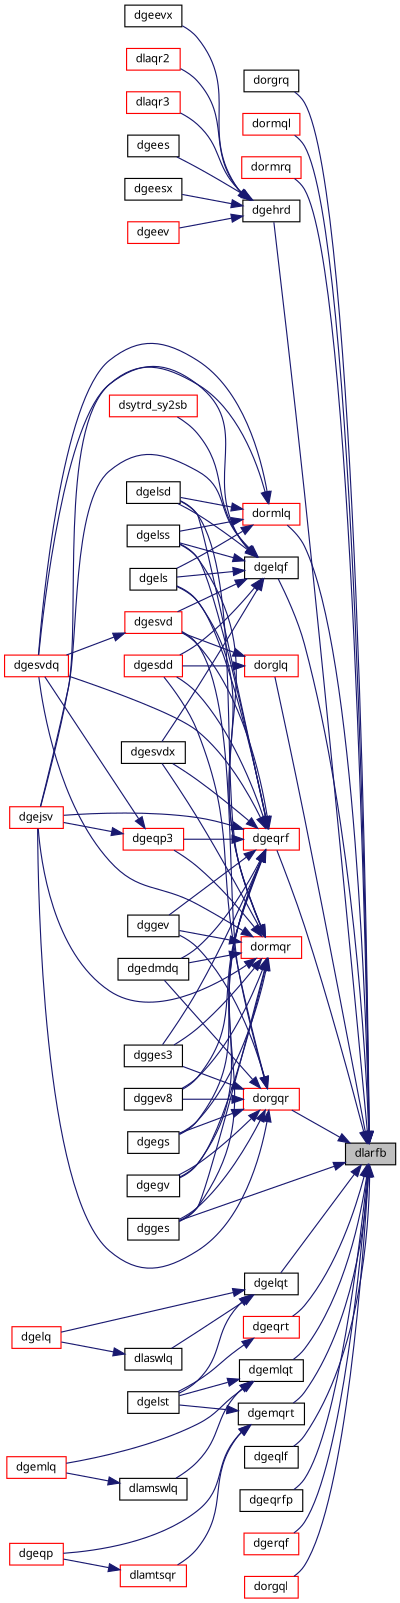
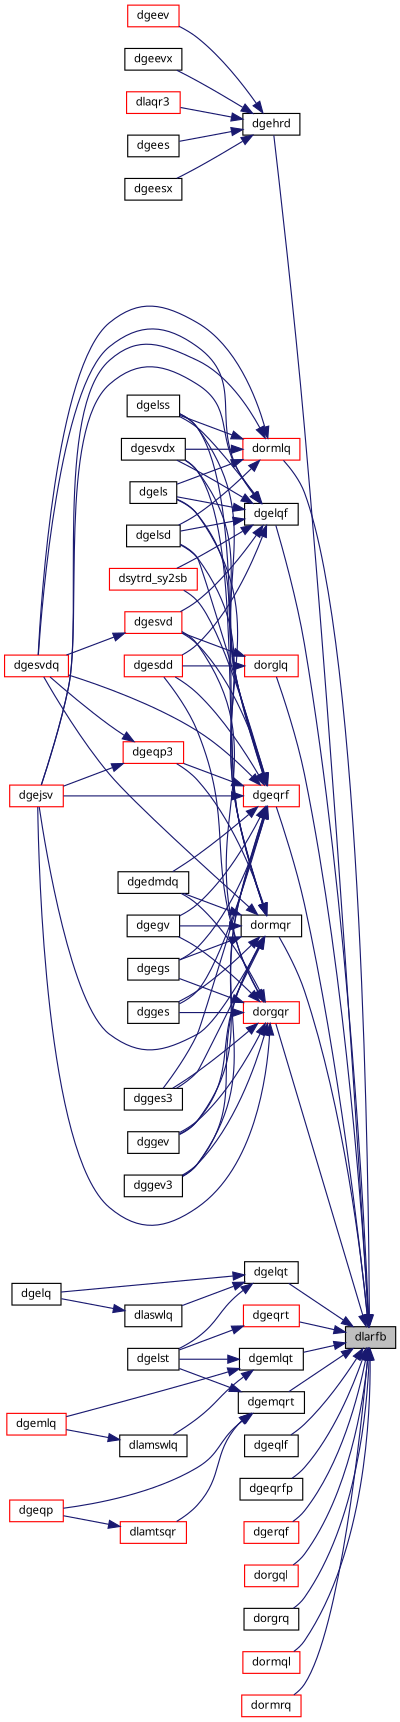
node "dlaqr2": removed
edge "dgesvdx" -> "dormlq": added
edge "dsytrd_sy2sb" -> "dgeqrf": added
node "dormqr": color red -> black
node "dggev8": label "dggev8" -> "dggev3"
edge "dgges" -> "dlarfb": now "dormqr" -> "dlarfb"
node "dgelq": color red -> black
